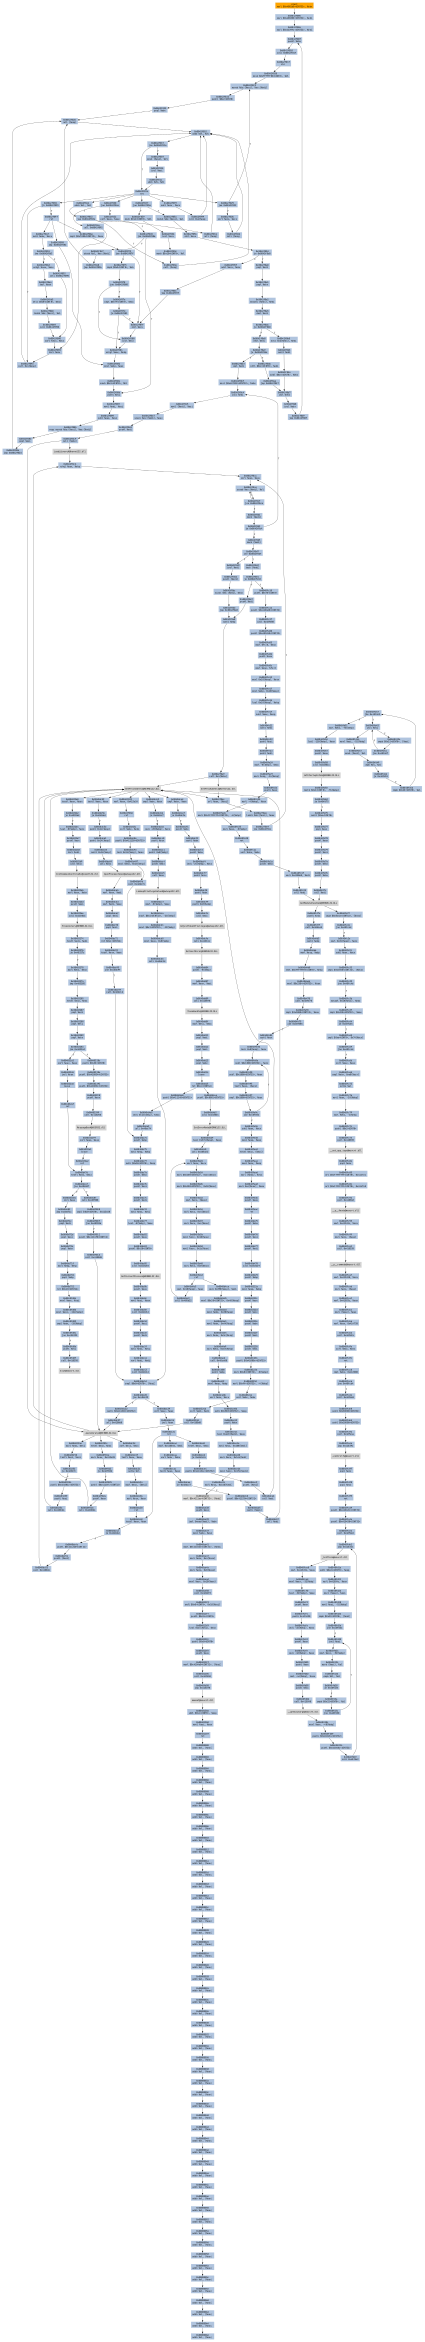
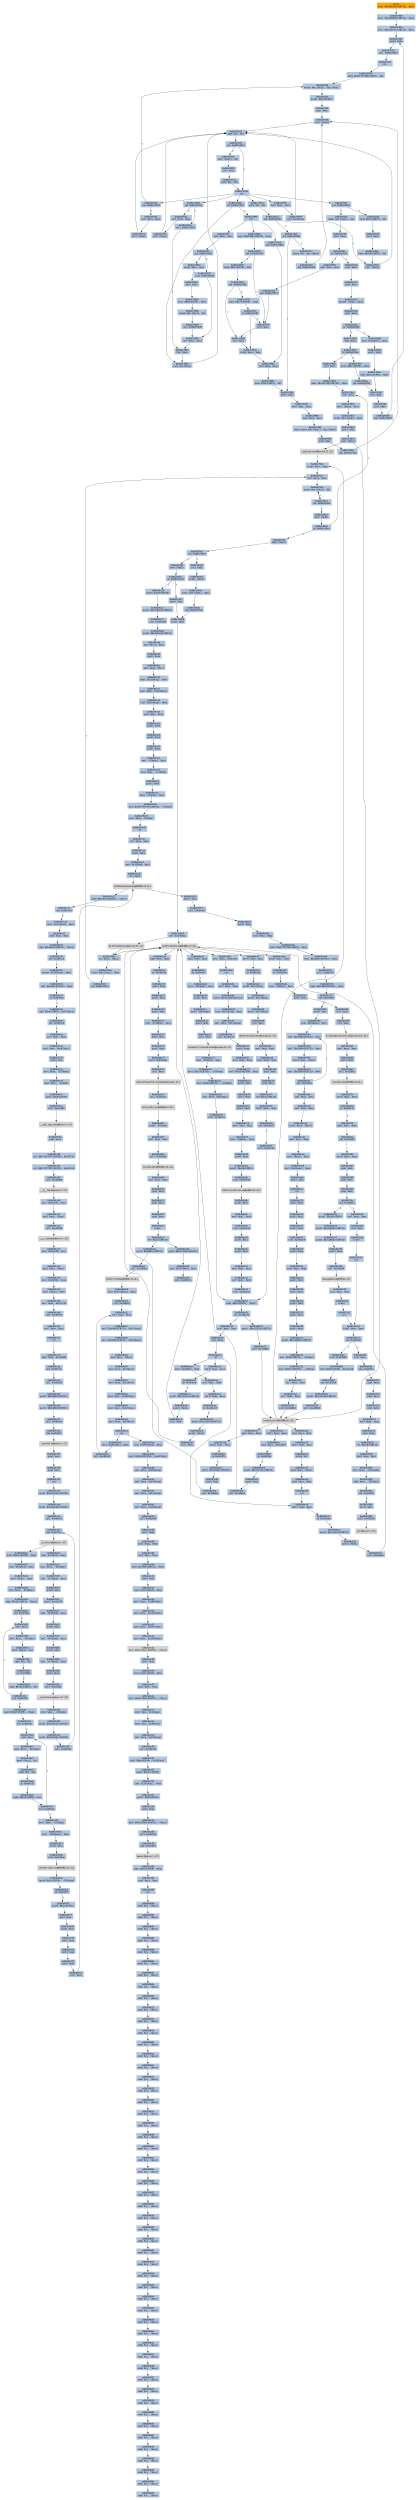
edge "0x0040fd43 incl %esi" -> "0x0040fd3e cmpb $0x22<UINT8>, (%esi)": now "0x0040fd3c jne 0x40fd30" -> "0x0040fd3e cmpb $0x22<UINT8>, (%esi)"
edge "0x0040d4a9 call 0x40dc74" -> "0x0040dc74 pushl %ebp": removed
